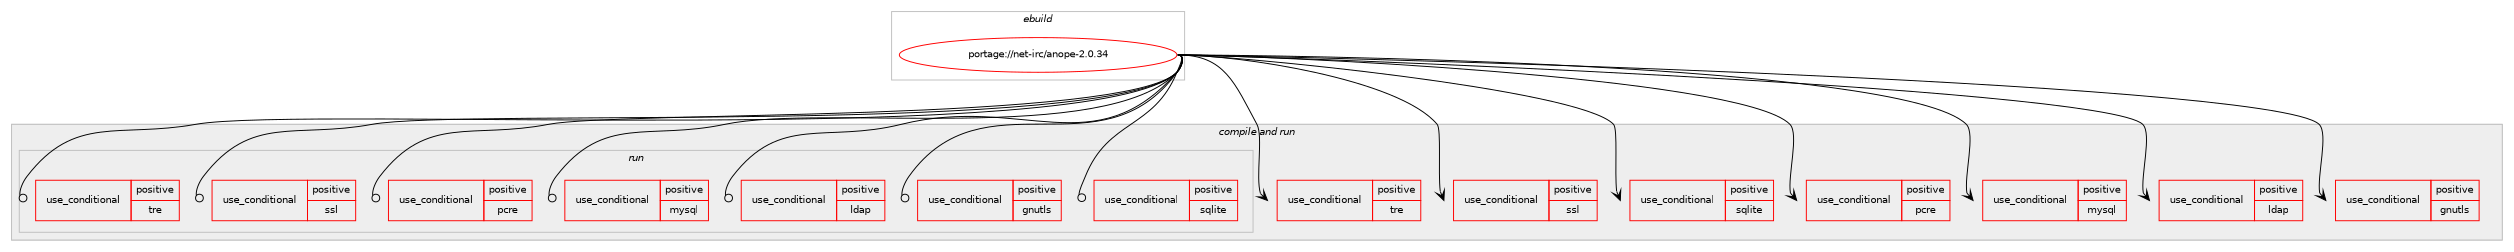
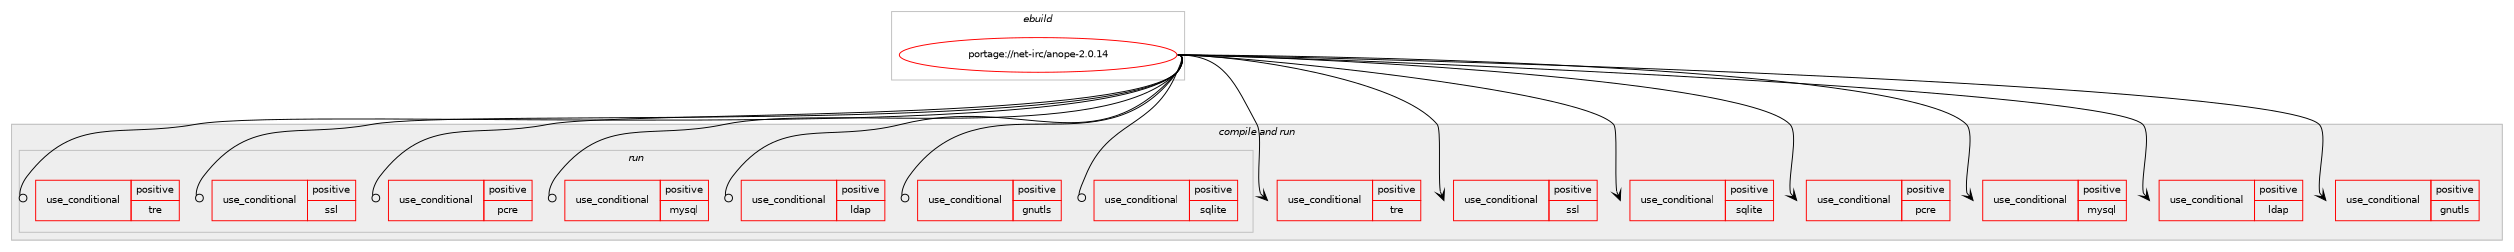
node "portage://net-irc/anope-2.0.34": label "portage://net-irc/anope-2.0.34" -> "portage://net-irc/anope-2.0.14"
